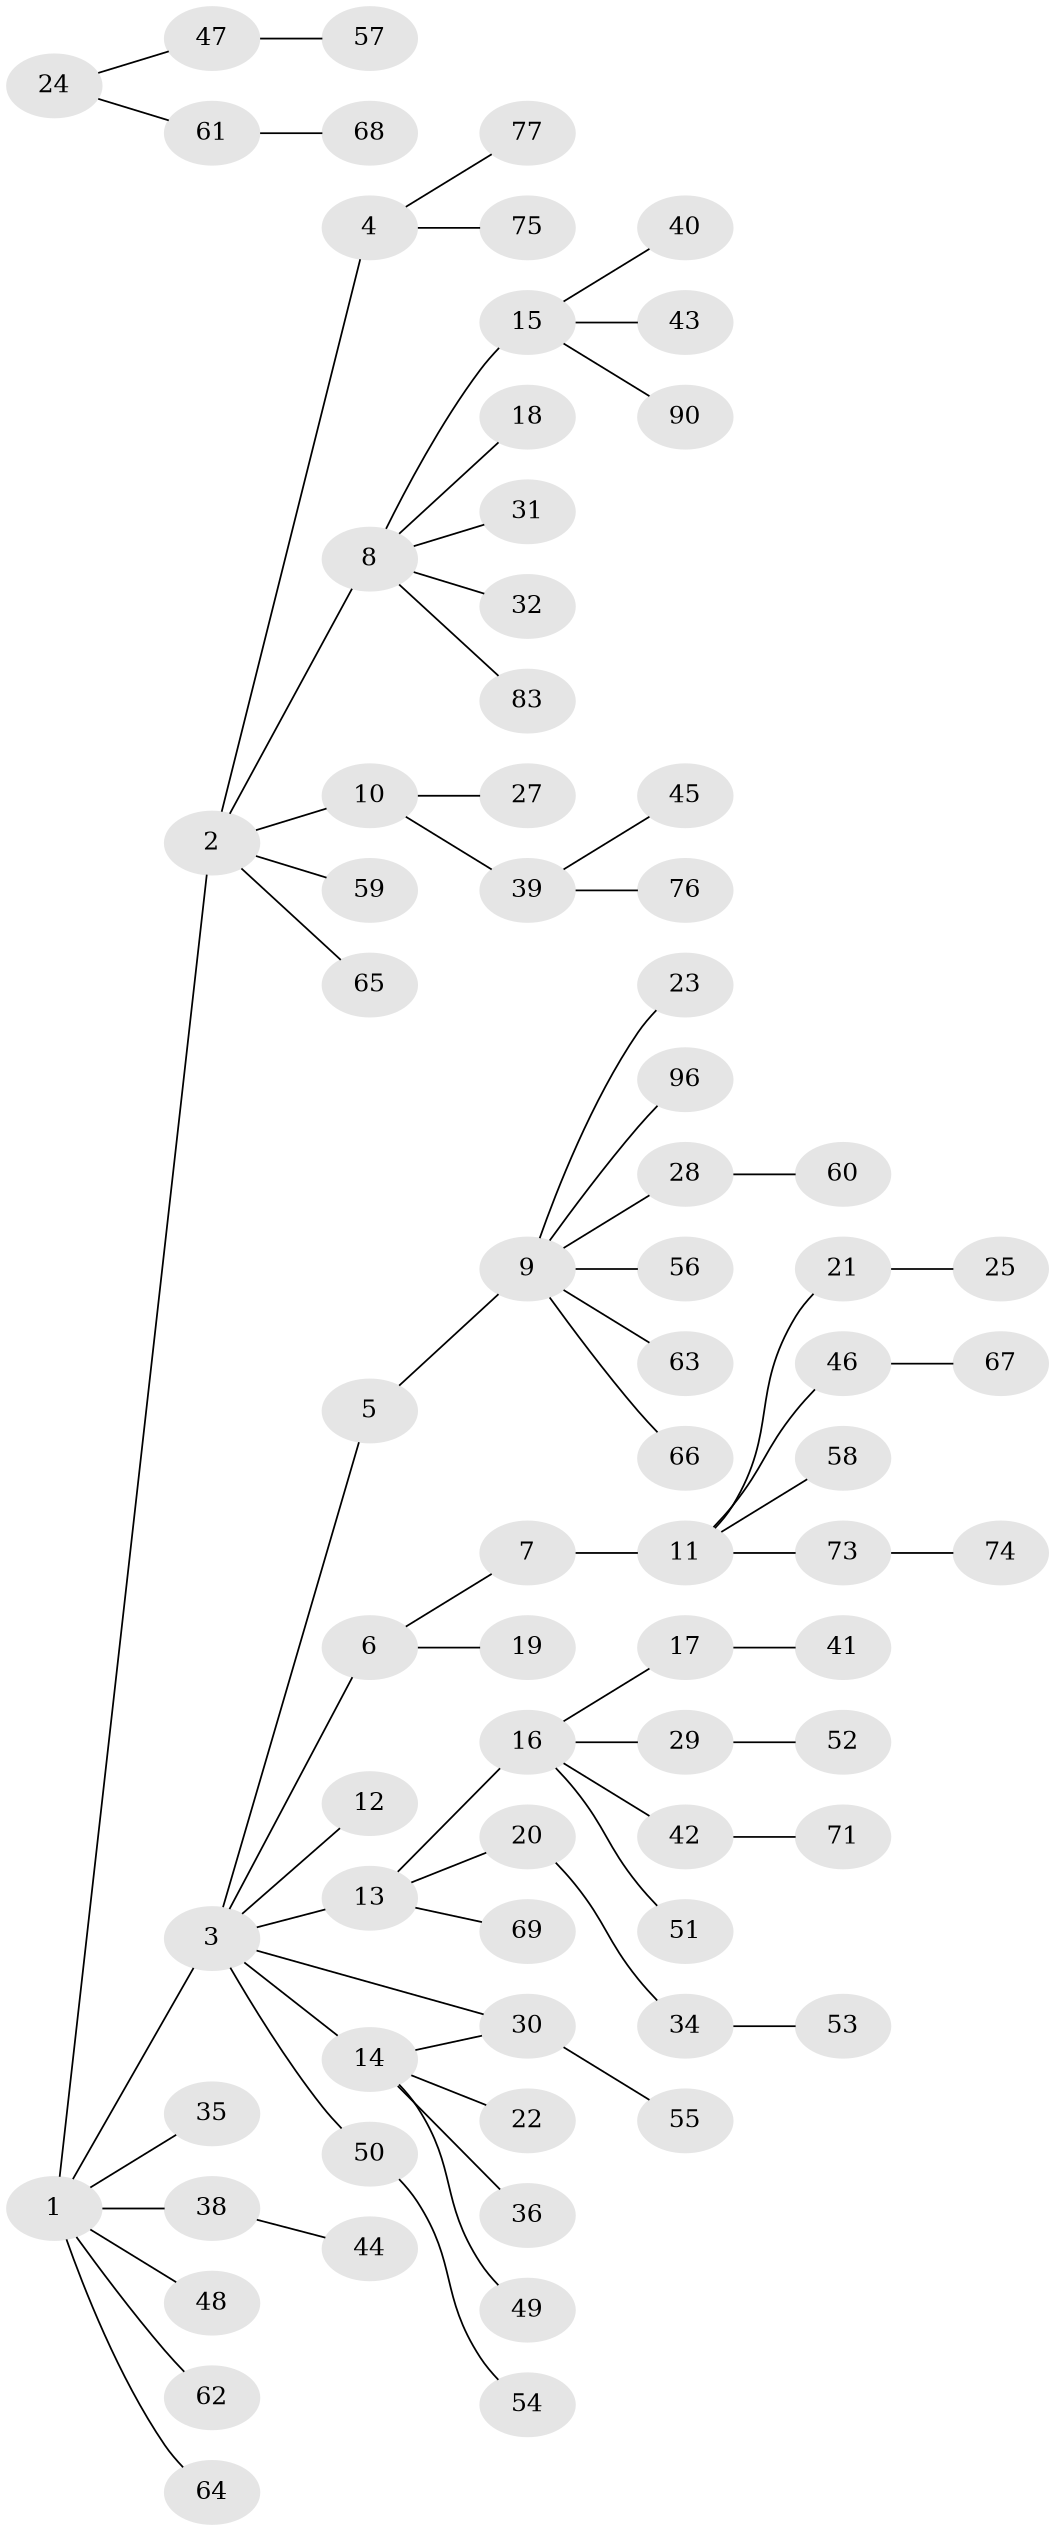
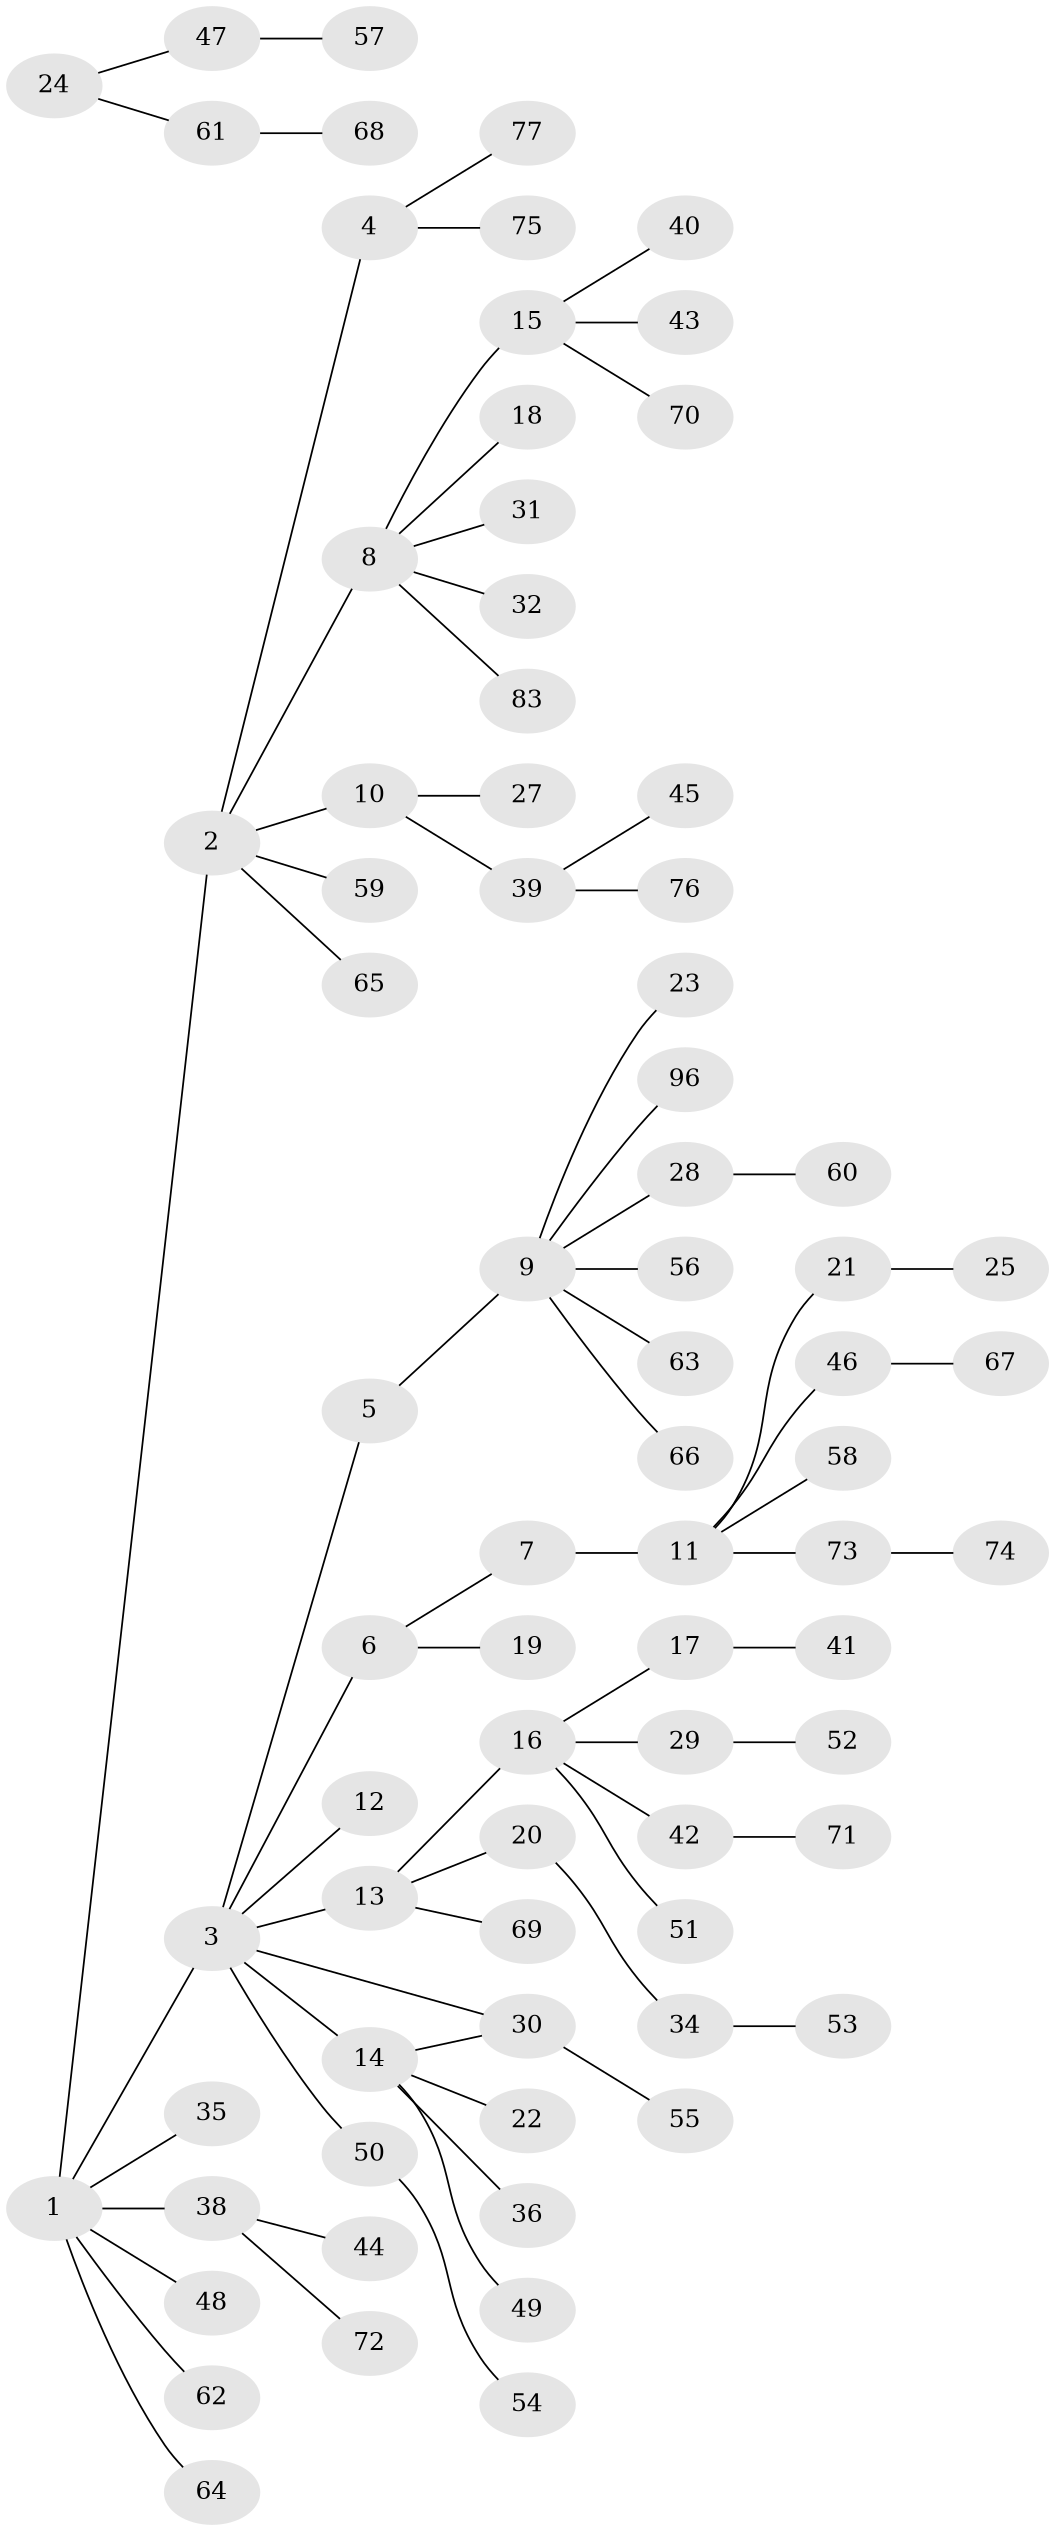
node "90": label "90" -> "70"
node "72": added
